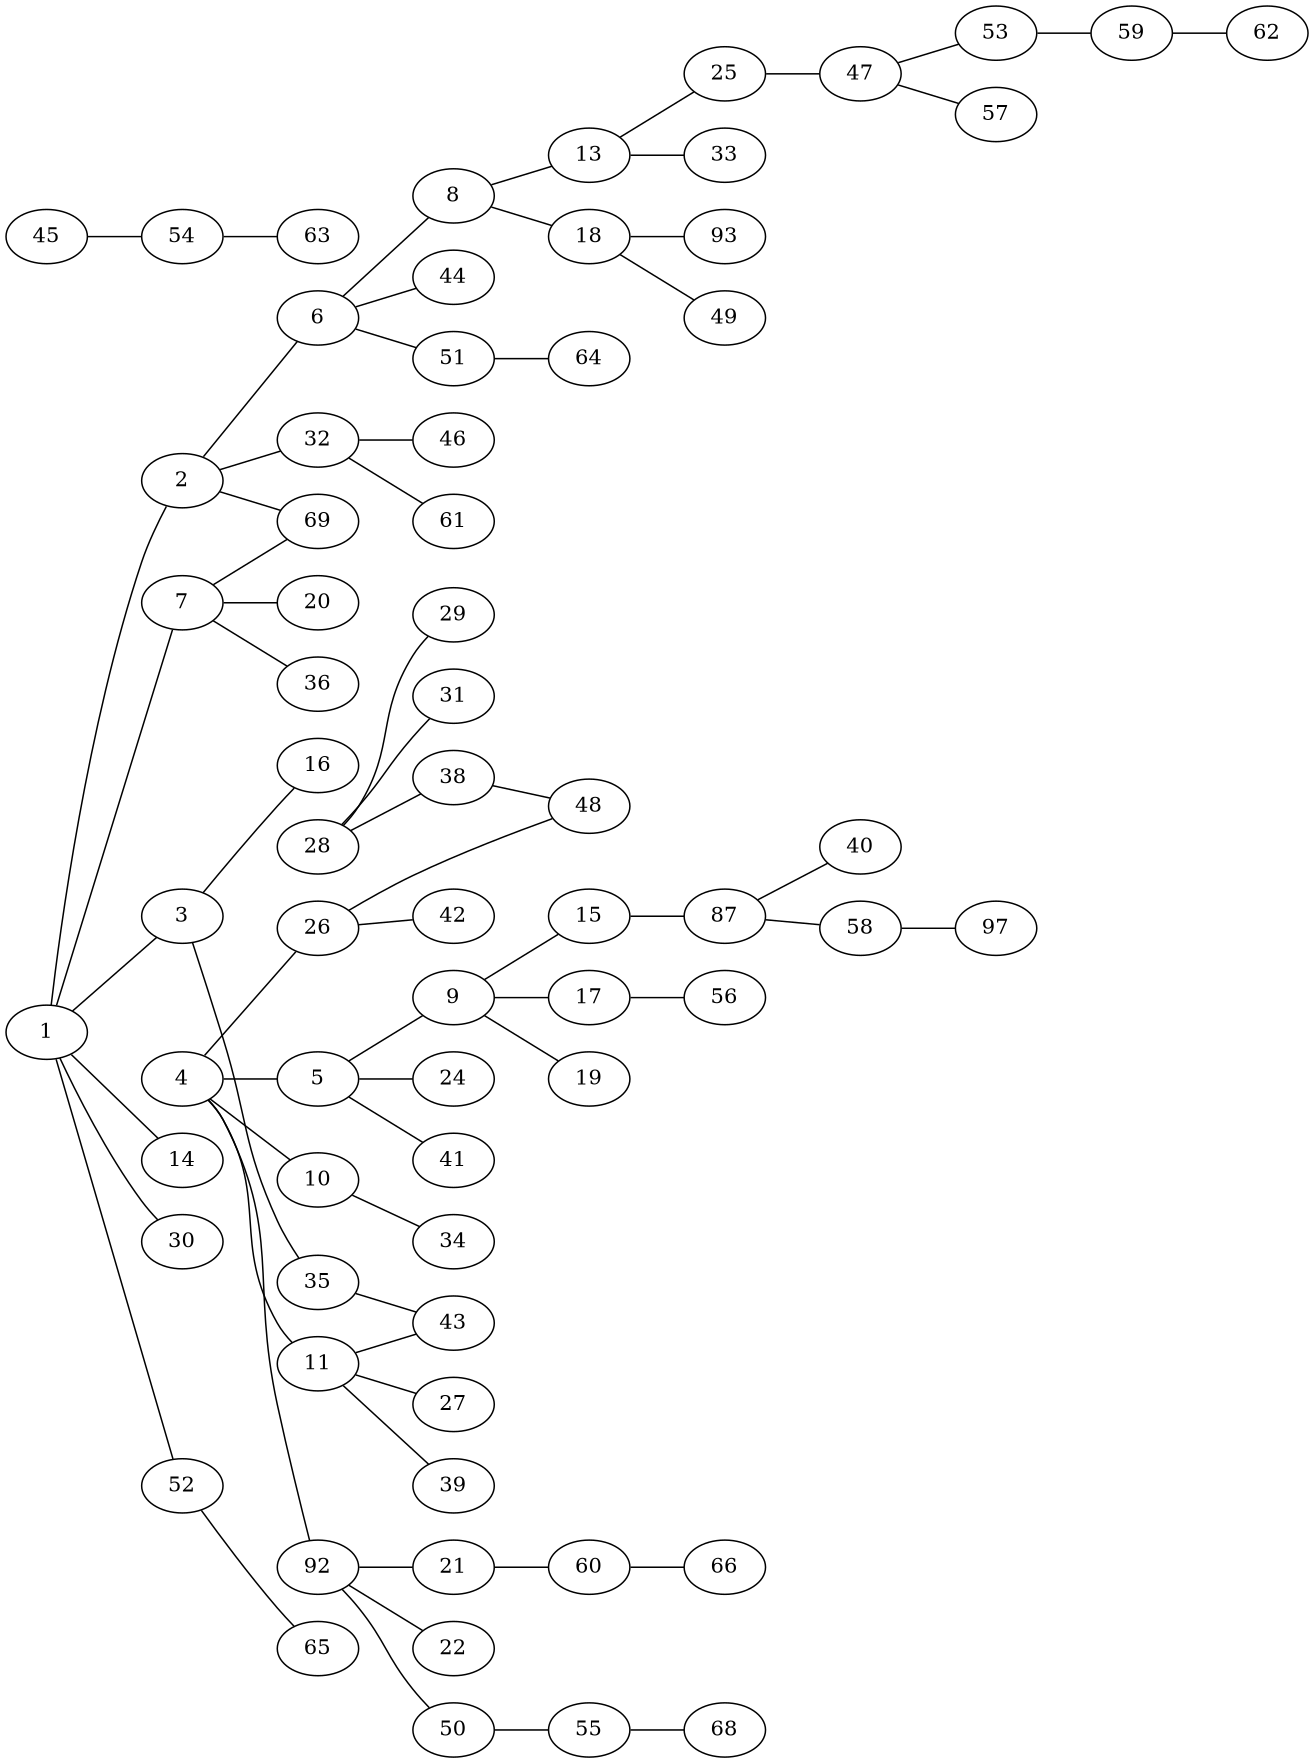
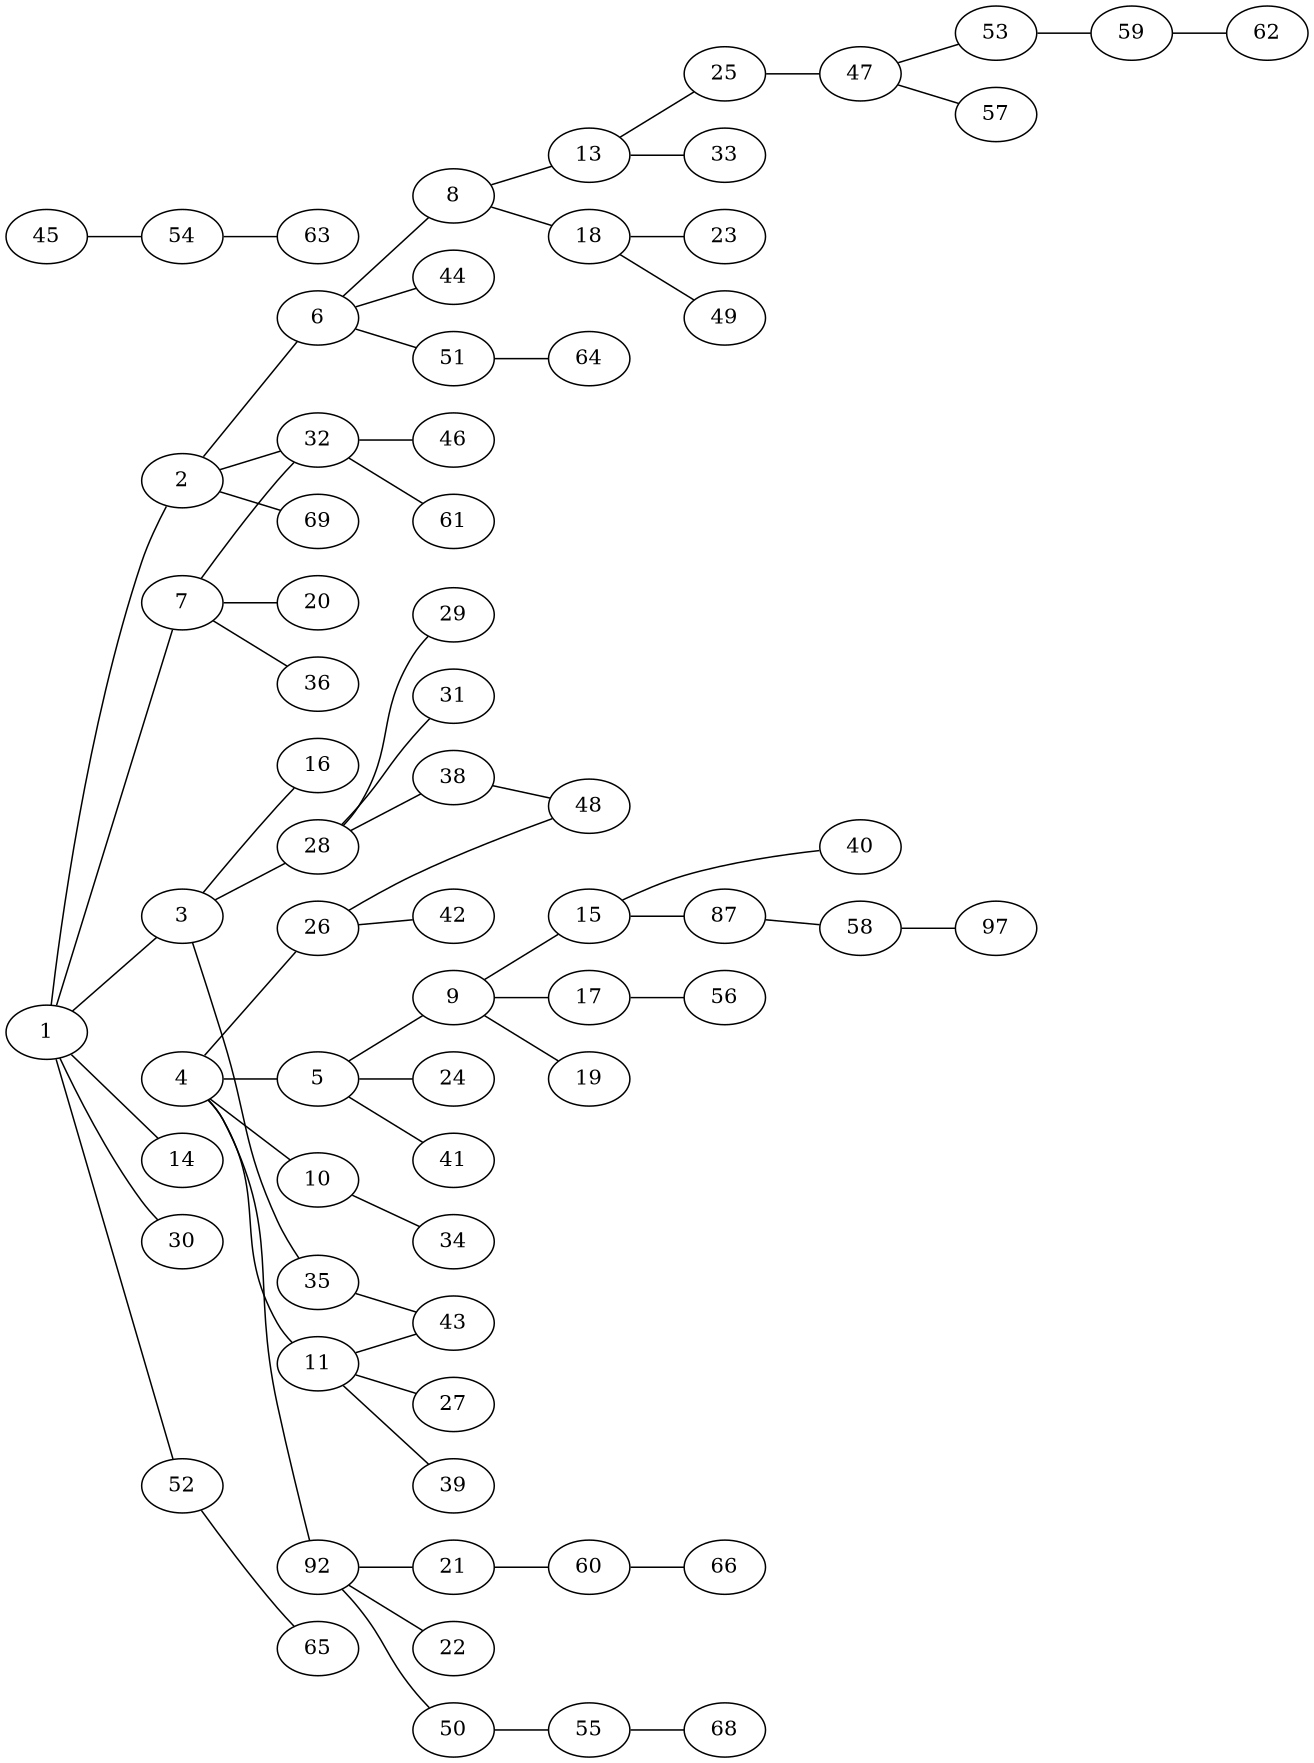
node "93": label "93" -> "23"
edge "69" -- "7": now "32" -- "7"
edge "28" -- "3": added
edge "40" -- "87": now "40" -- "15"
